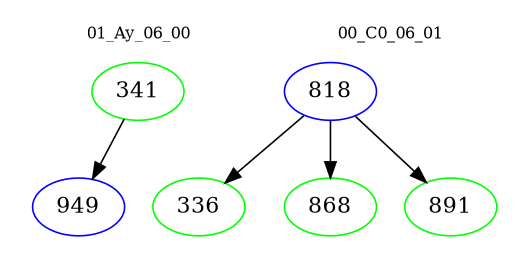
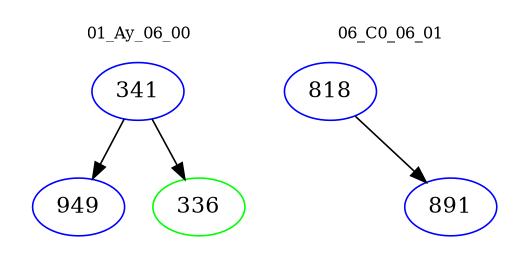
cluster "00_C0_06_01": label "00_C0_06_01" -> "06_C0_06_01"
node "341": color green -> blue
edge "818" -> "336": now "341" -> "336"
node "868": removed
node "891": color green -> blue
